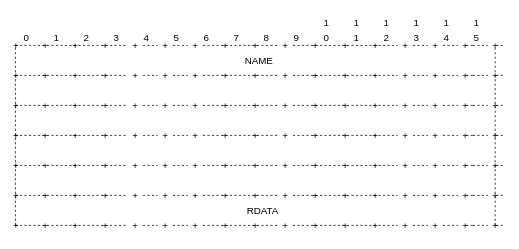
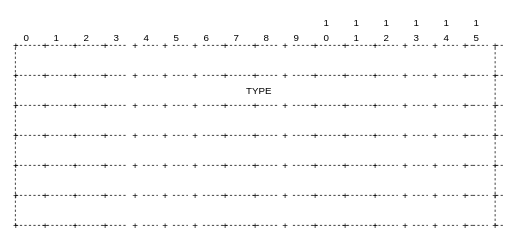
node "NAME": removed
node "TYPE": added
node "RDATA": removed
